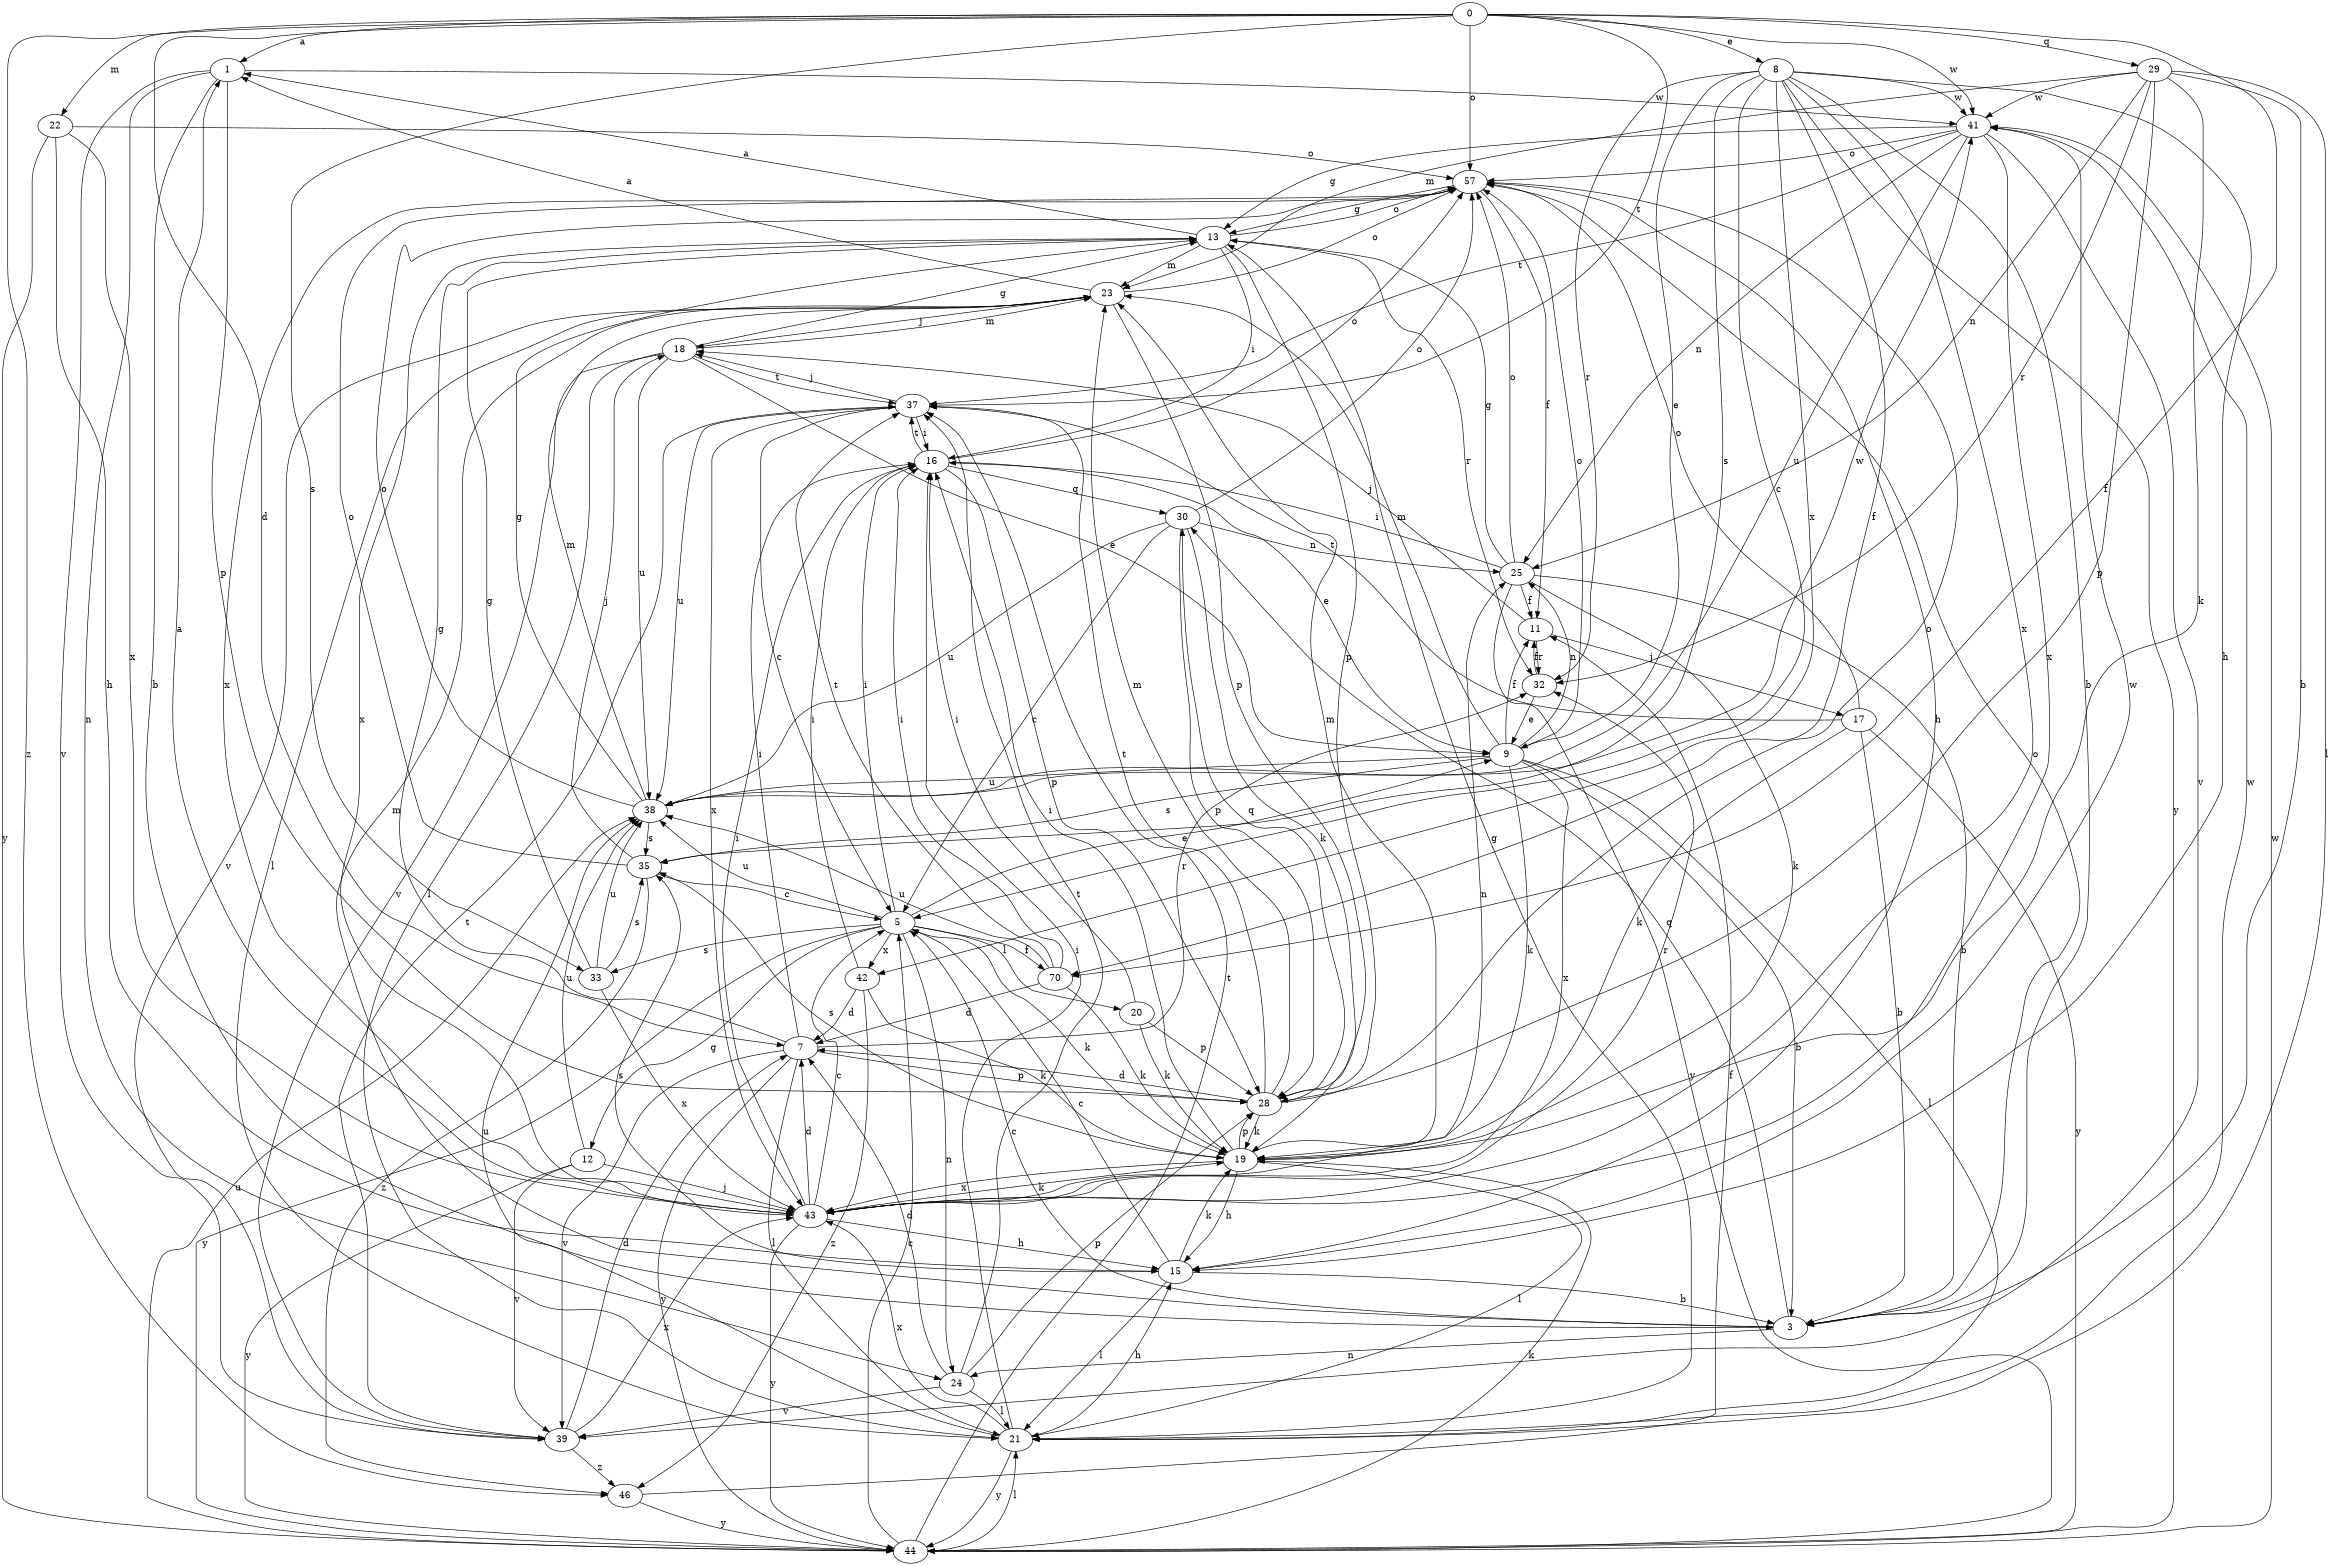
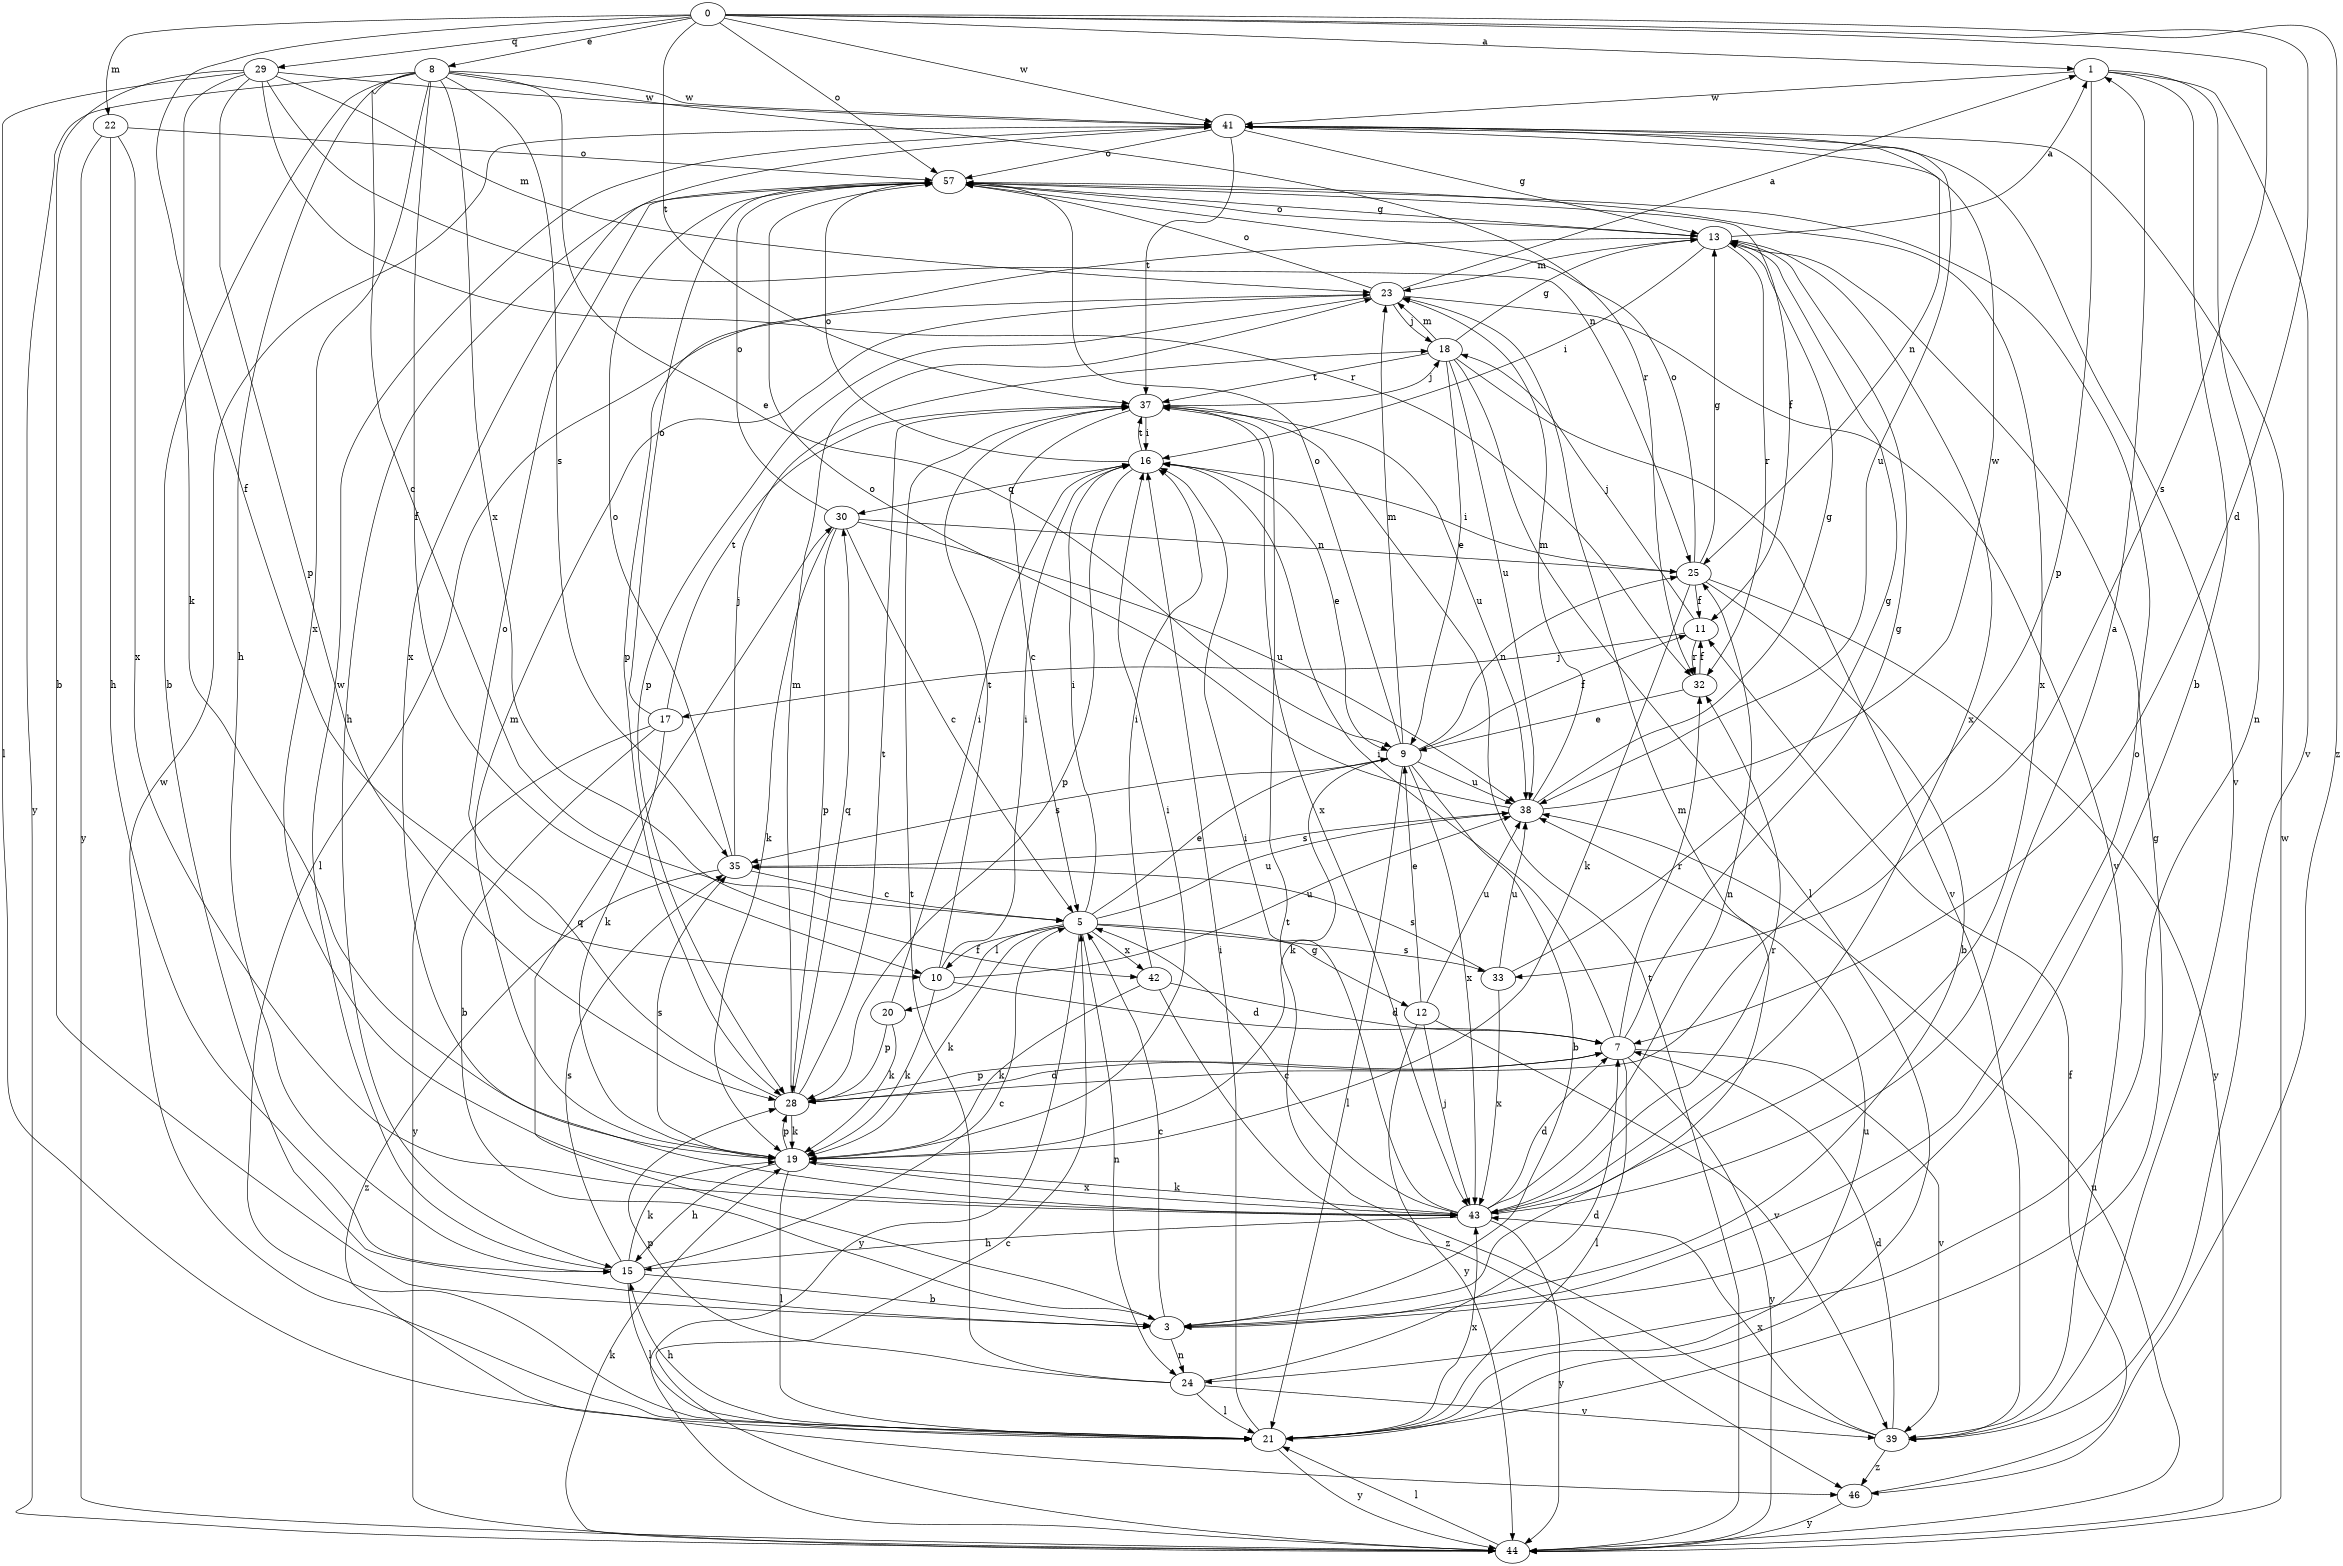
edge "12" -> "9": added, label "e"
node "70": label "70" -> "10"
